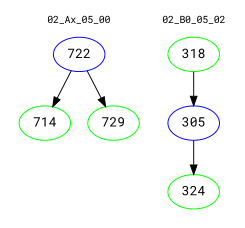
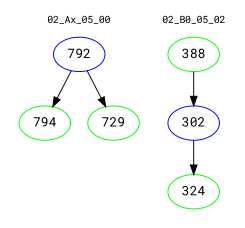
node "722": label "722" -> "792"
node "318": label "318" -> "388"
node "714": label "714" -> "794"
node "305": label "305" -> "302"
